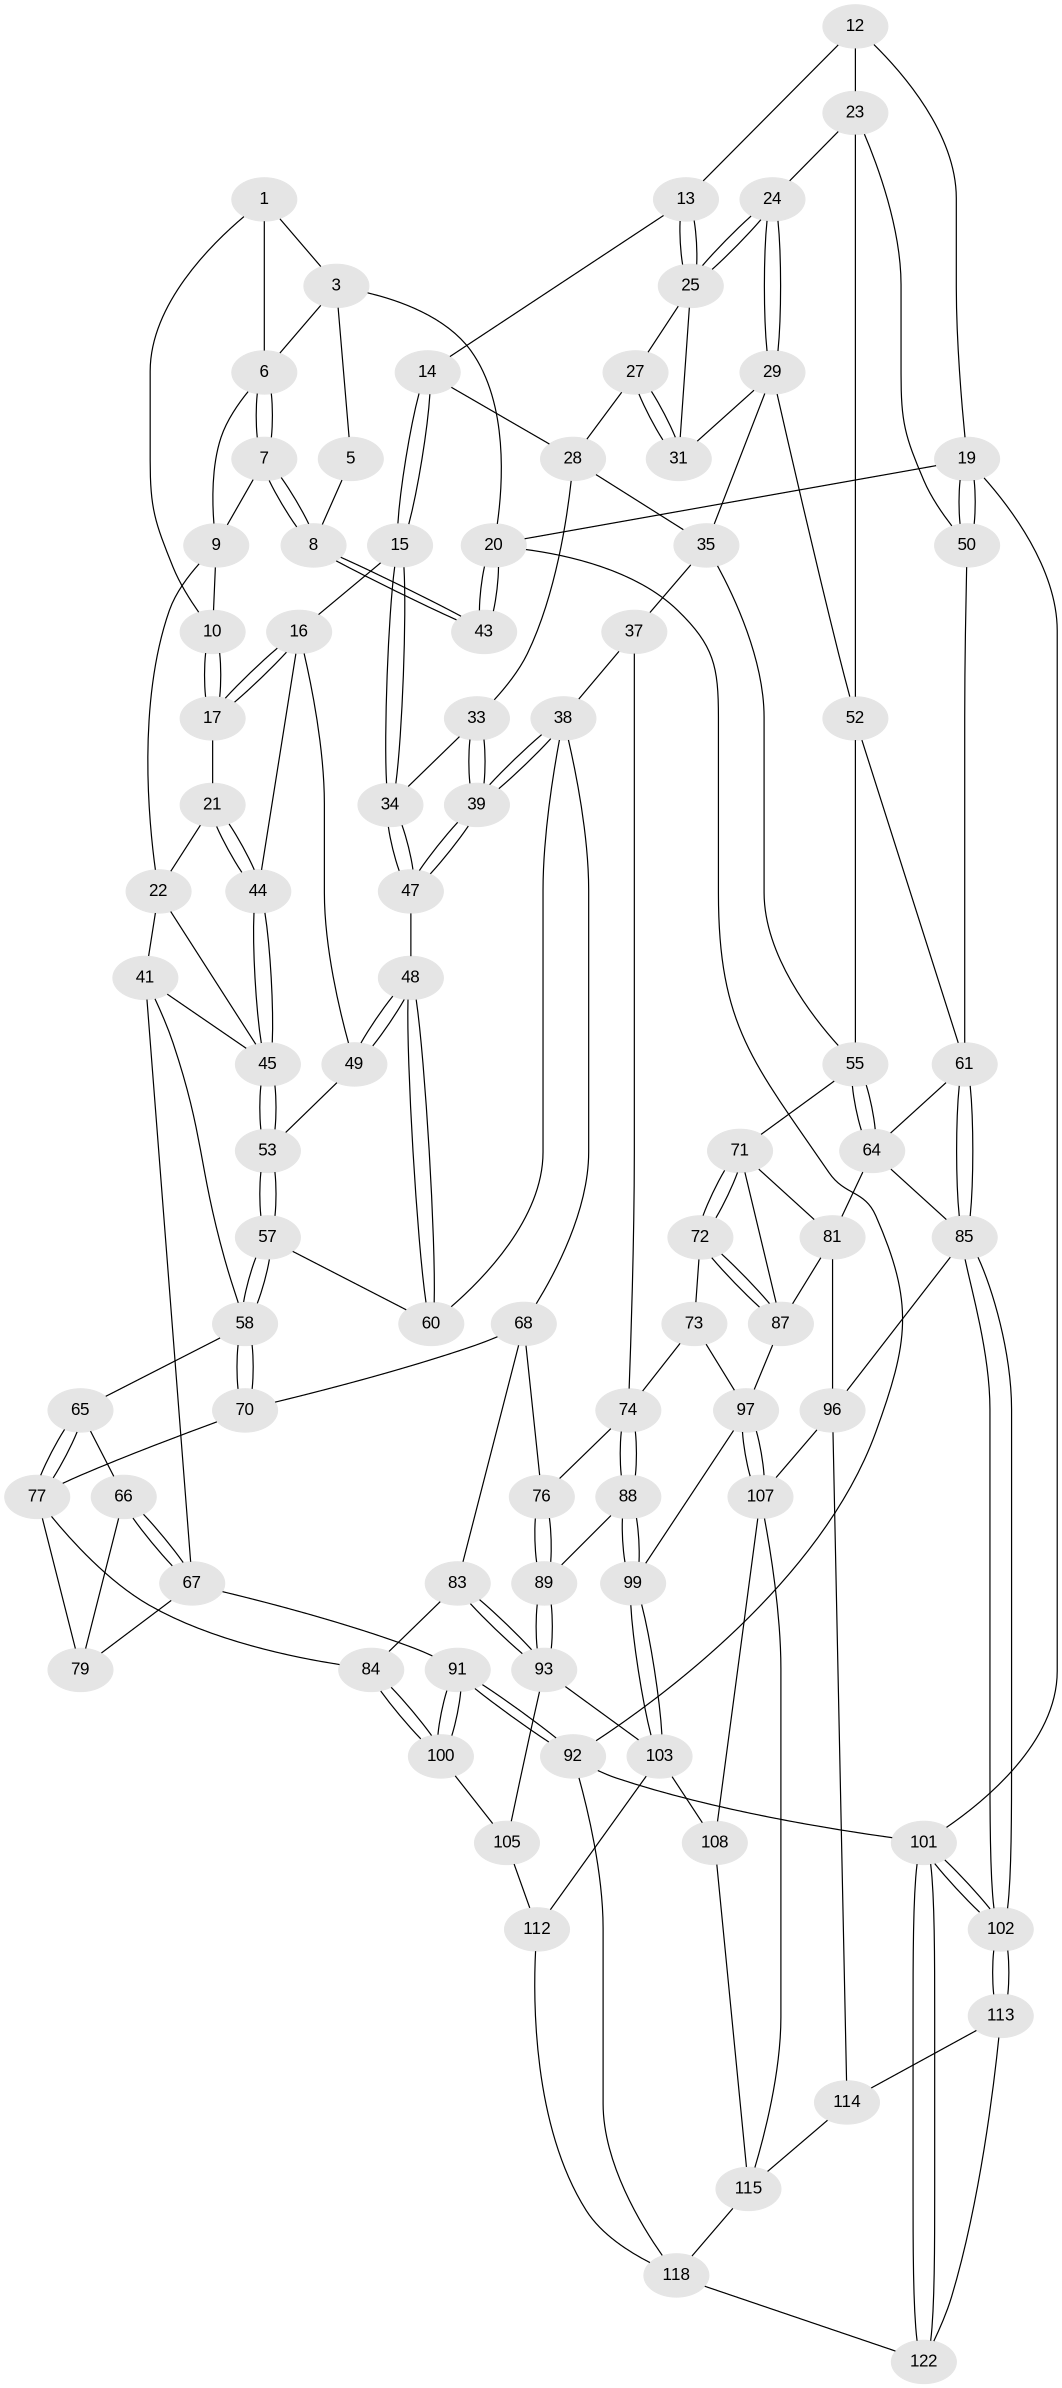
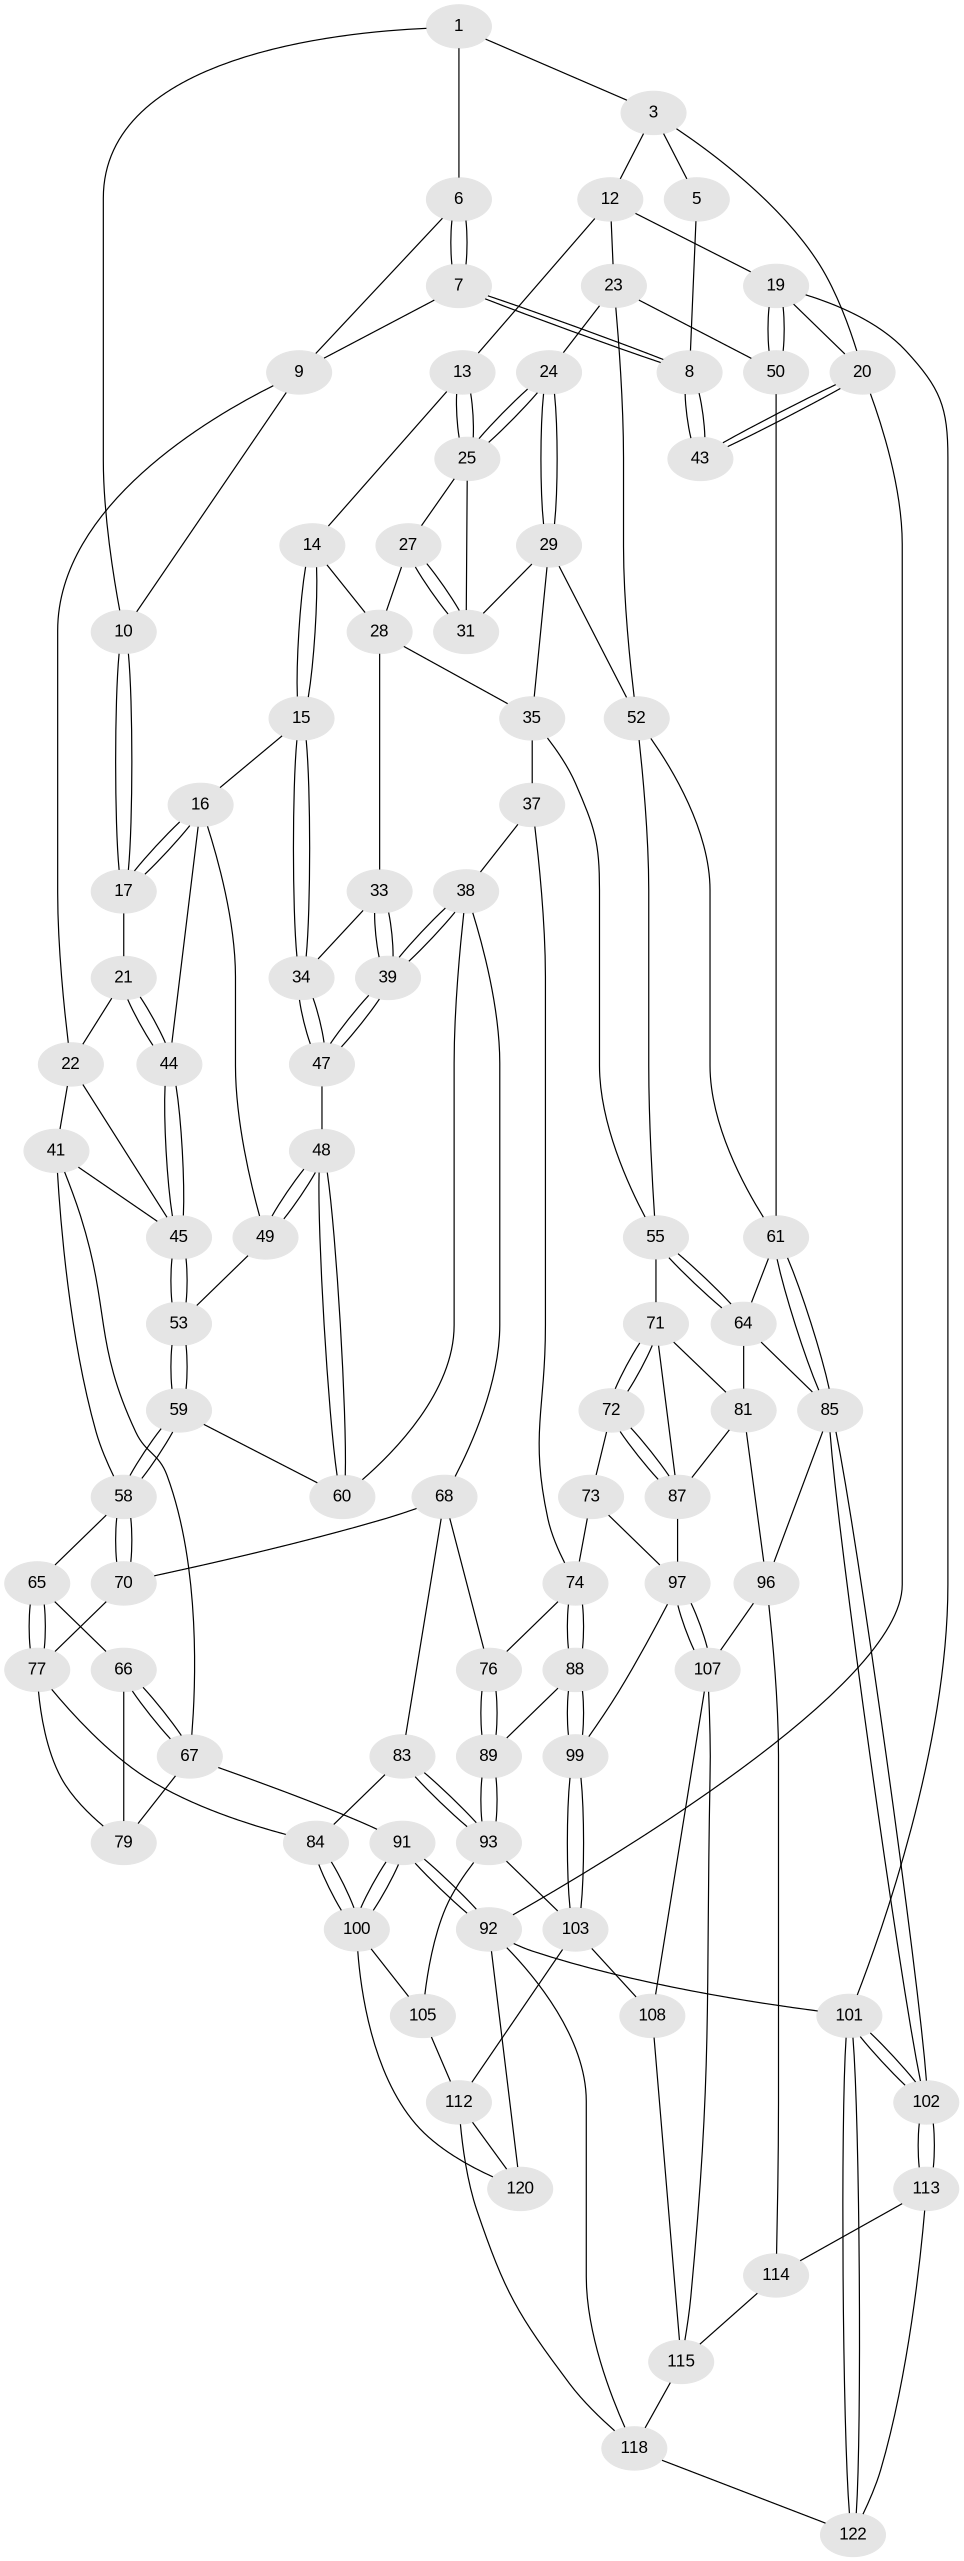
edge "3" -- "6": now "3" -- "12"
node "57": label "57" -> "59"
node "120": added
